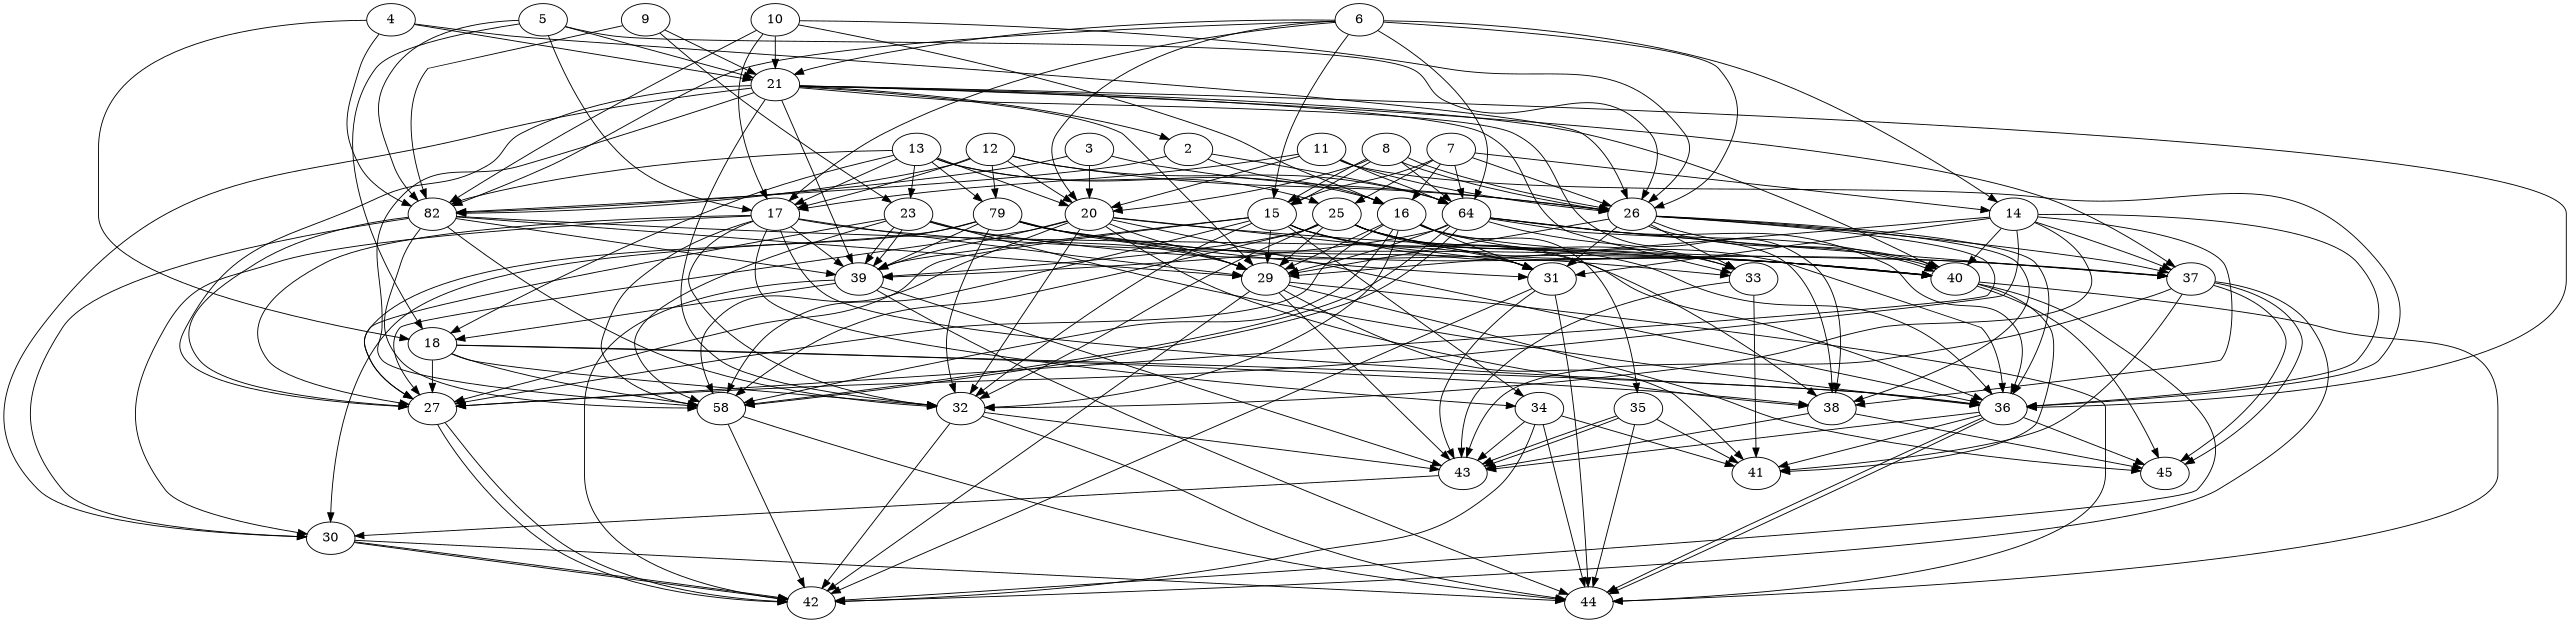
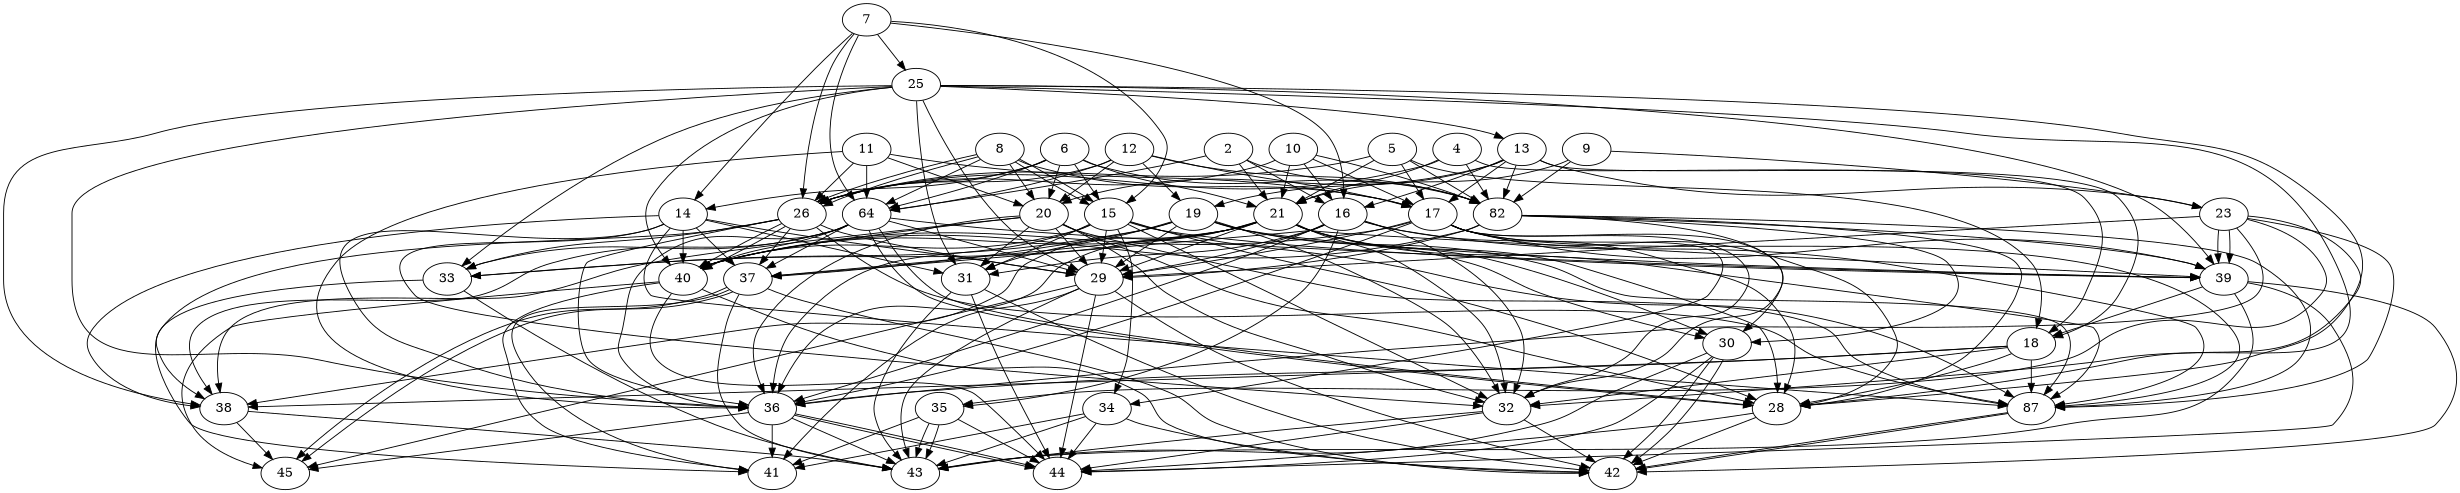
edge "6" -> "17": now "8" -> "17"
edge "21" -> "2": reversed
node "3": removed
edge "13" -> "25": reversed
node "79": label "79" -> "19"
edge "26" -> "31": removed
edge "20" -> "39": removed
edge "23" -> "40": now "23" -> "35"
node "27": label "27" -> "87"
node "58": label "58" -> "28"
edge "43" -> "30": reversed
